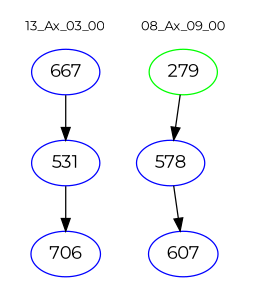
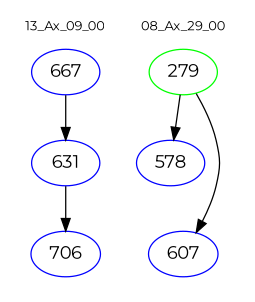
cluster "13_Ax_03_00": label "13_Ax_03_00" -> "13_Ax_09_00"
cluster "08_Ax_09_00": label "08_Ax_09_00" -> "08_Ax_29_00"
node "531": label "531" -> "631"
edge "578" -> "607": now "279" -> "607"
